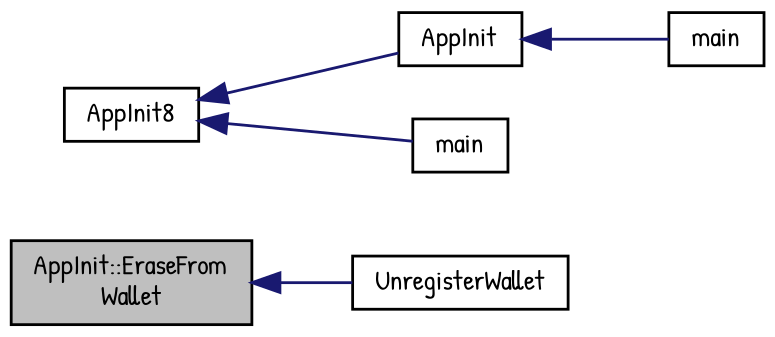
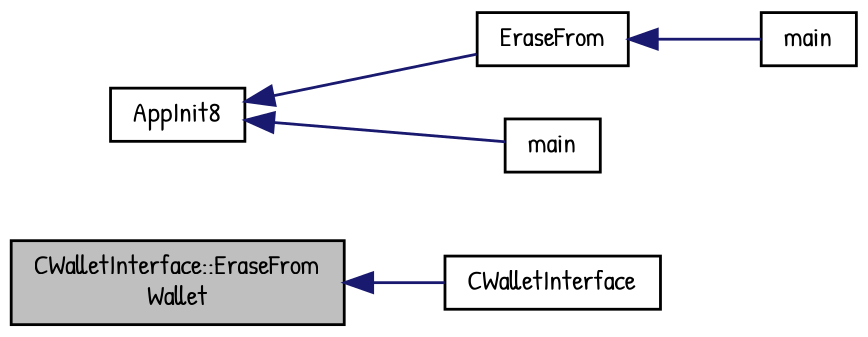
node "AppInit": label "AppInit" -> "EraseFrom"
node "AppInit::EraseFrom Wallet": label "AppInit::EraseFrom Wallet" -> "CWalletInterface::EraseFrom Wallet"
node "UnregisterWallet": label "UnregisterWallet" -> "CWalletInterface"
